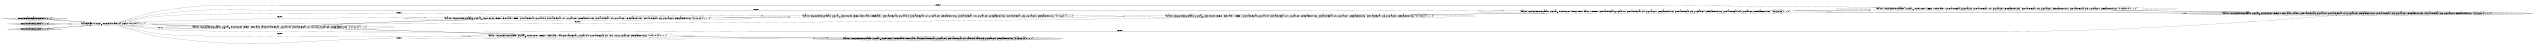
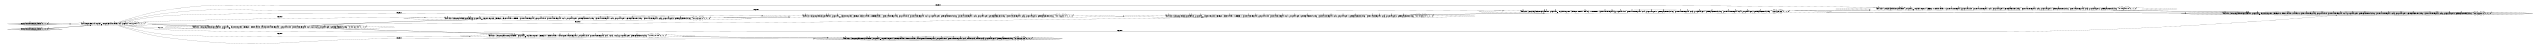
node "testColumnNamesExpandCompletion['0', '0', '1']": removed
